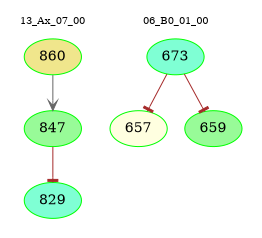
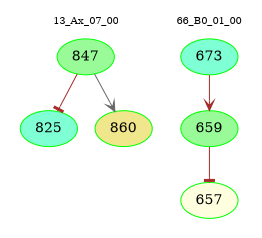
cluster "06_B0_01_00": label "06_B0_01_00" -> "66_B0_01_00"
edge "860" -> "847": reversed
edge "673" -> "657": now "659" -> "657"
edge "673" -> "659": arrowhead tee -> vee
node "829": label "829" -> "825"
